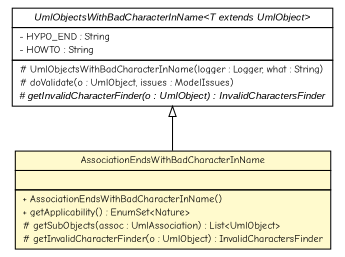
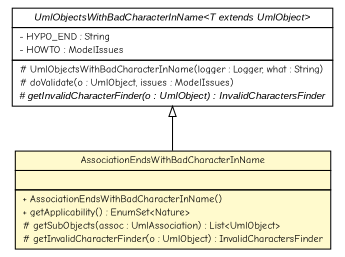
node "UmlObjectsWithBadCharacterInName<T extends UmlObject>": text "- HOWTO : String" -> "- HOWTO : ModelIssues"
